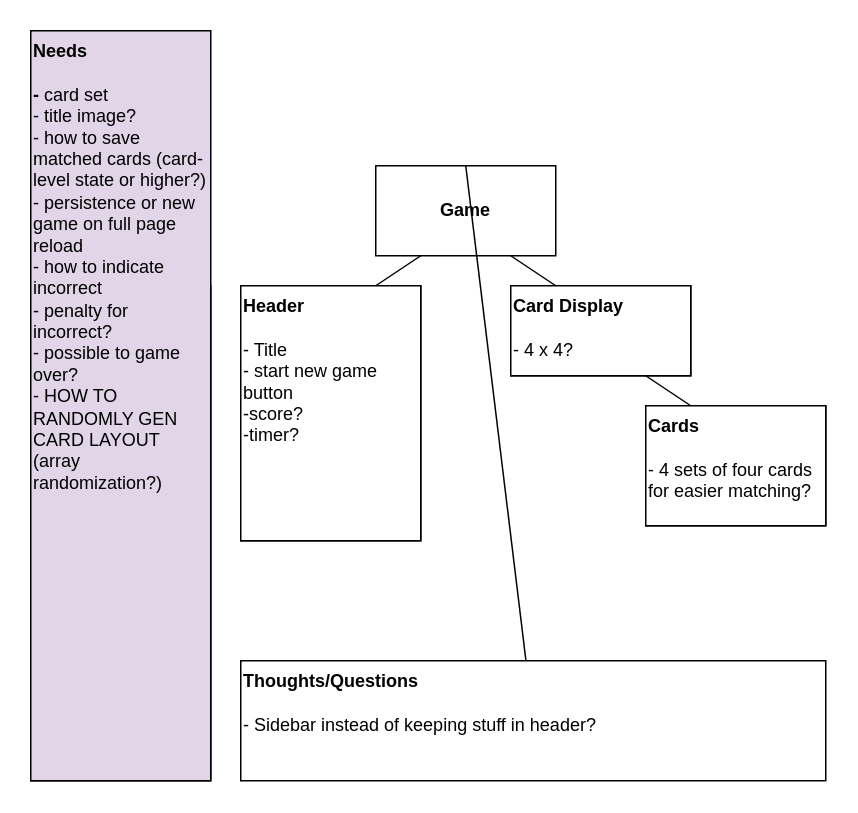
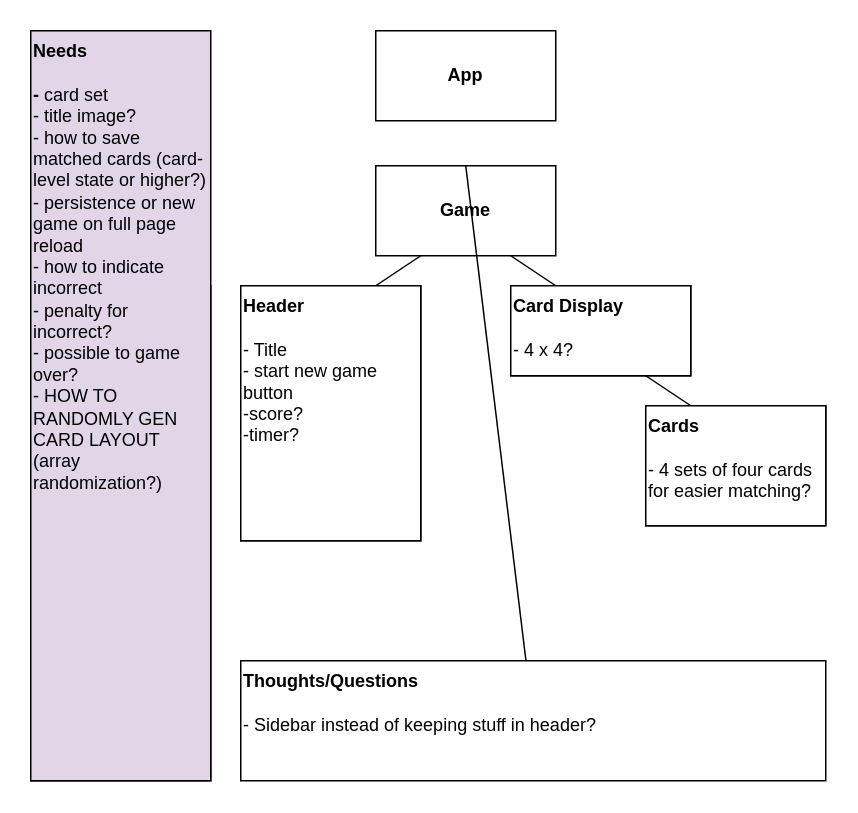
node "App": added
